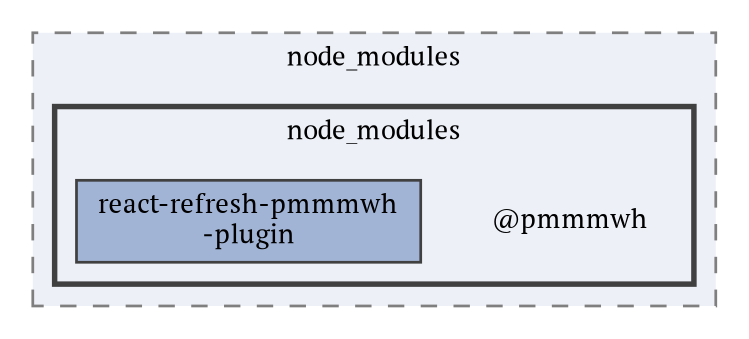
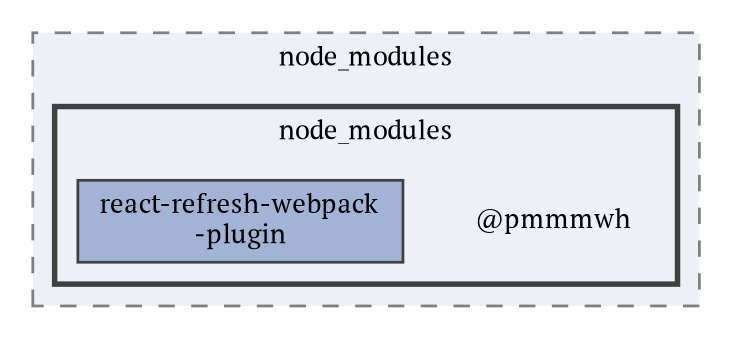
node "react-refresh-pmmmwh -plugin": label "react-refresh-pmmmwh -plugin" -> "react-refresh-webpack -plugin"
